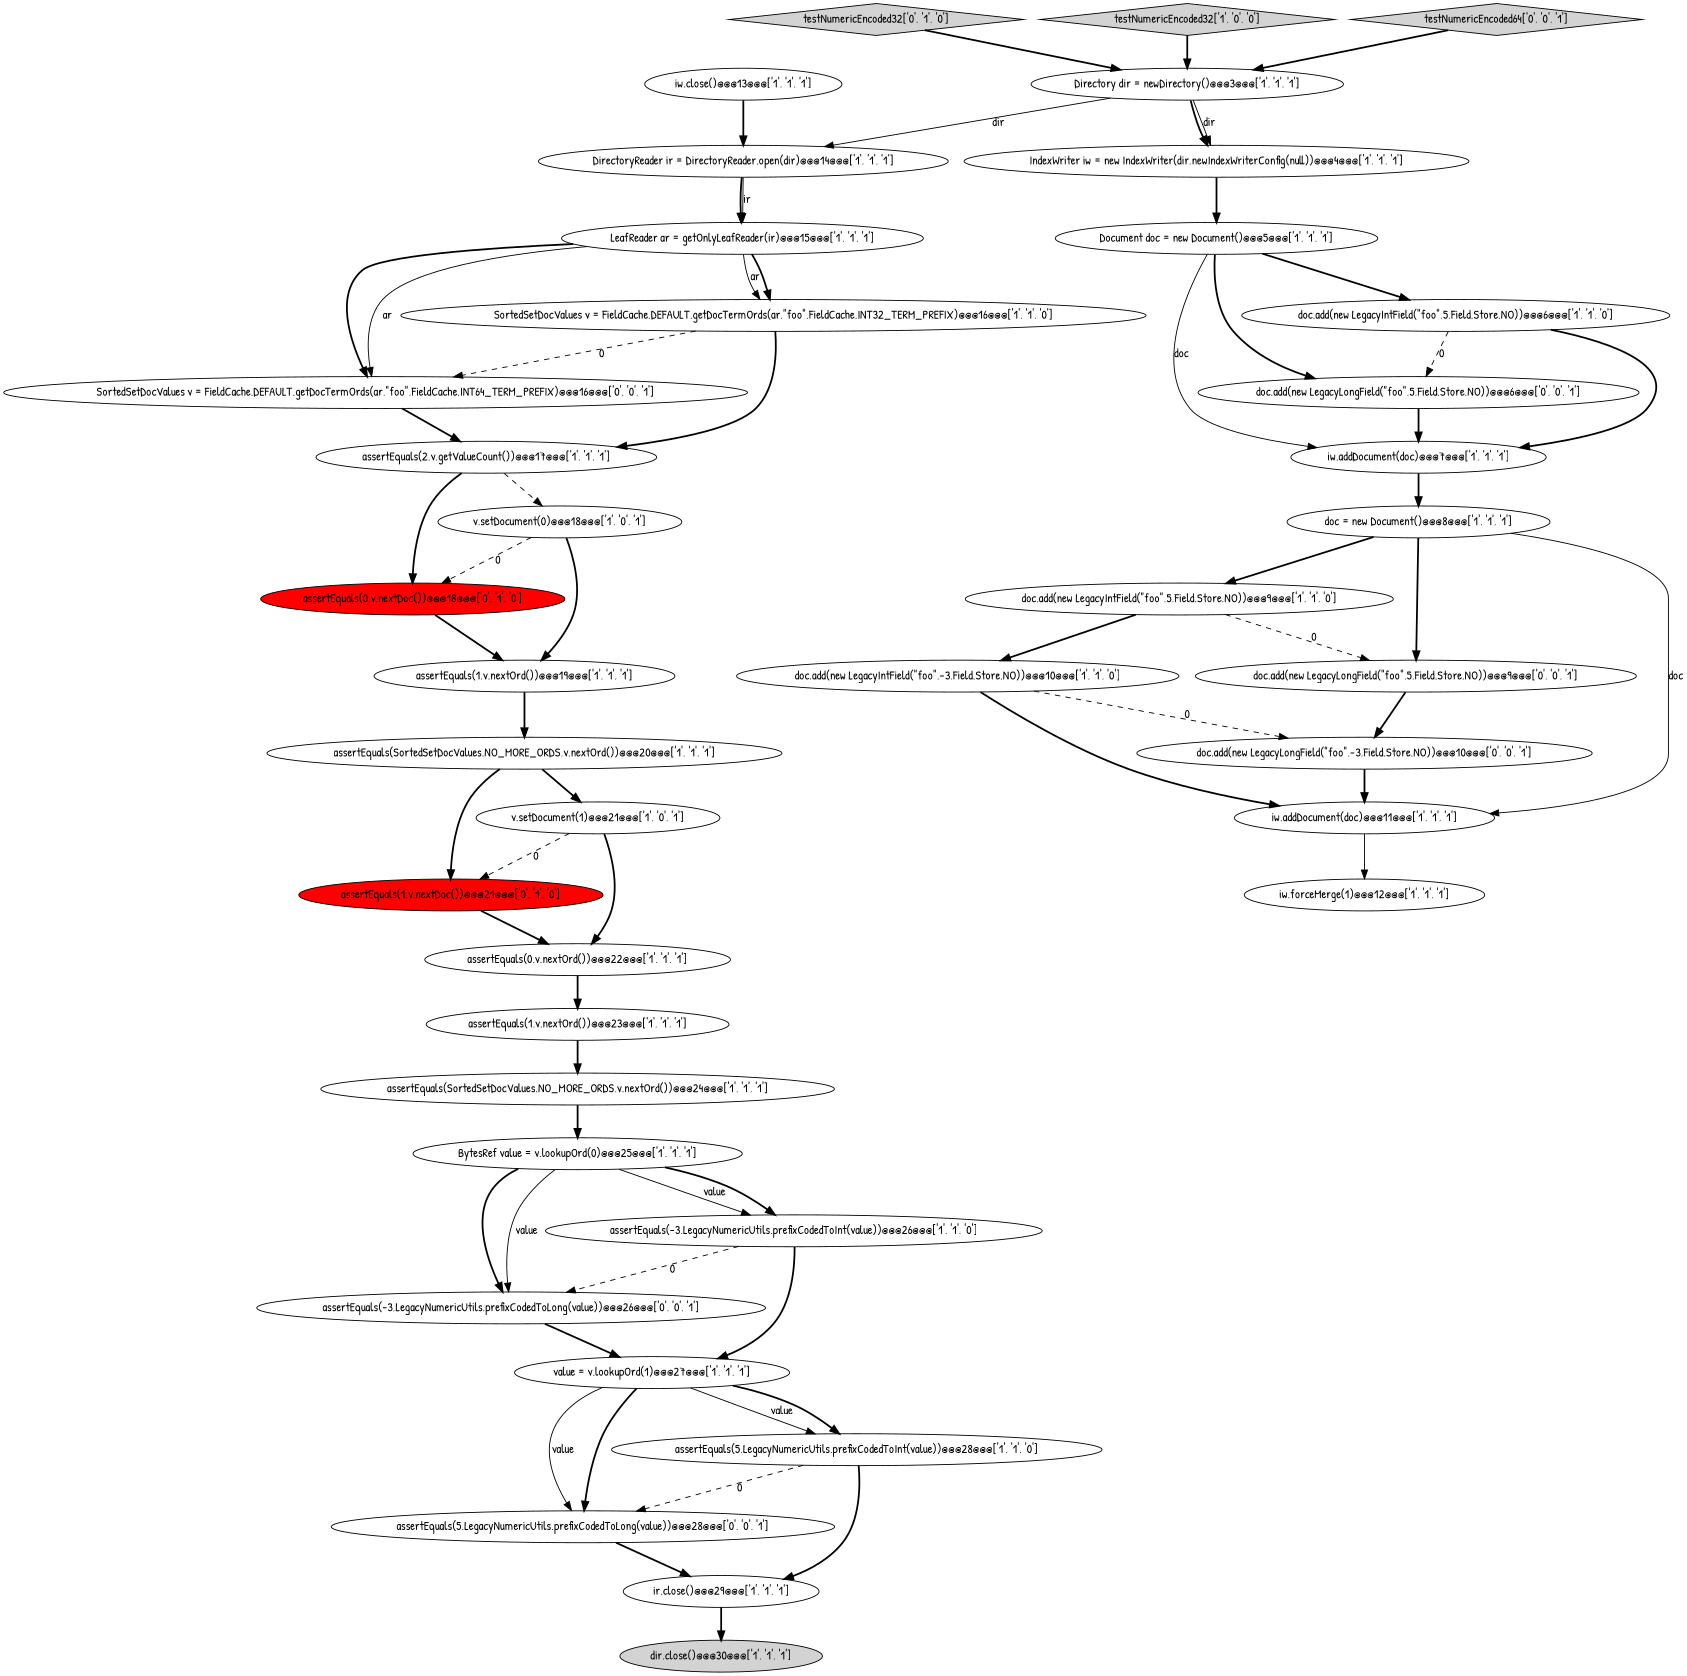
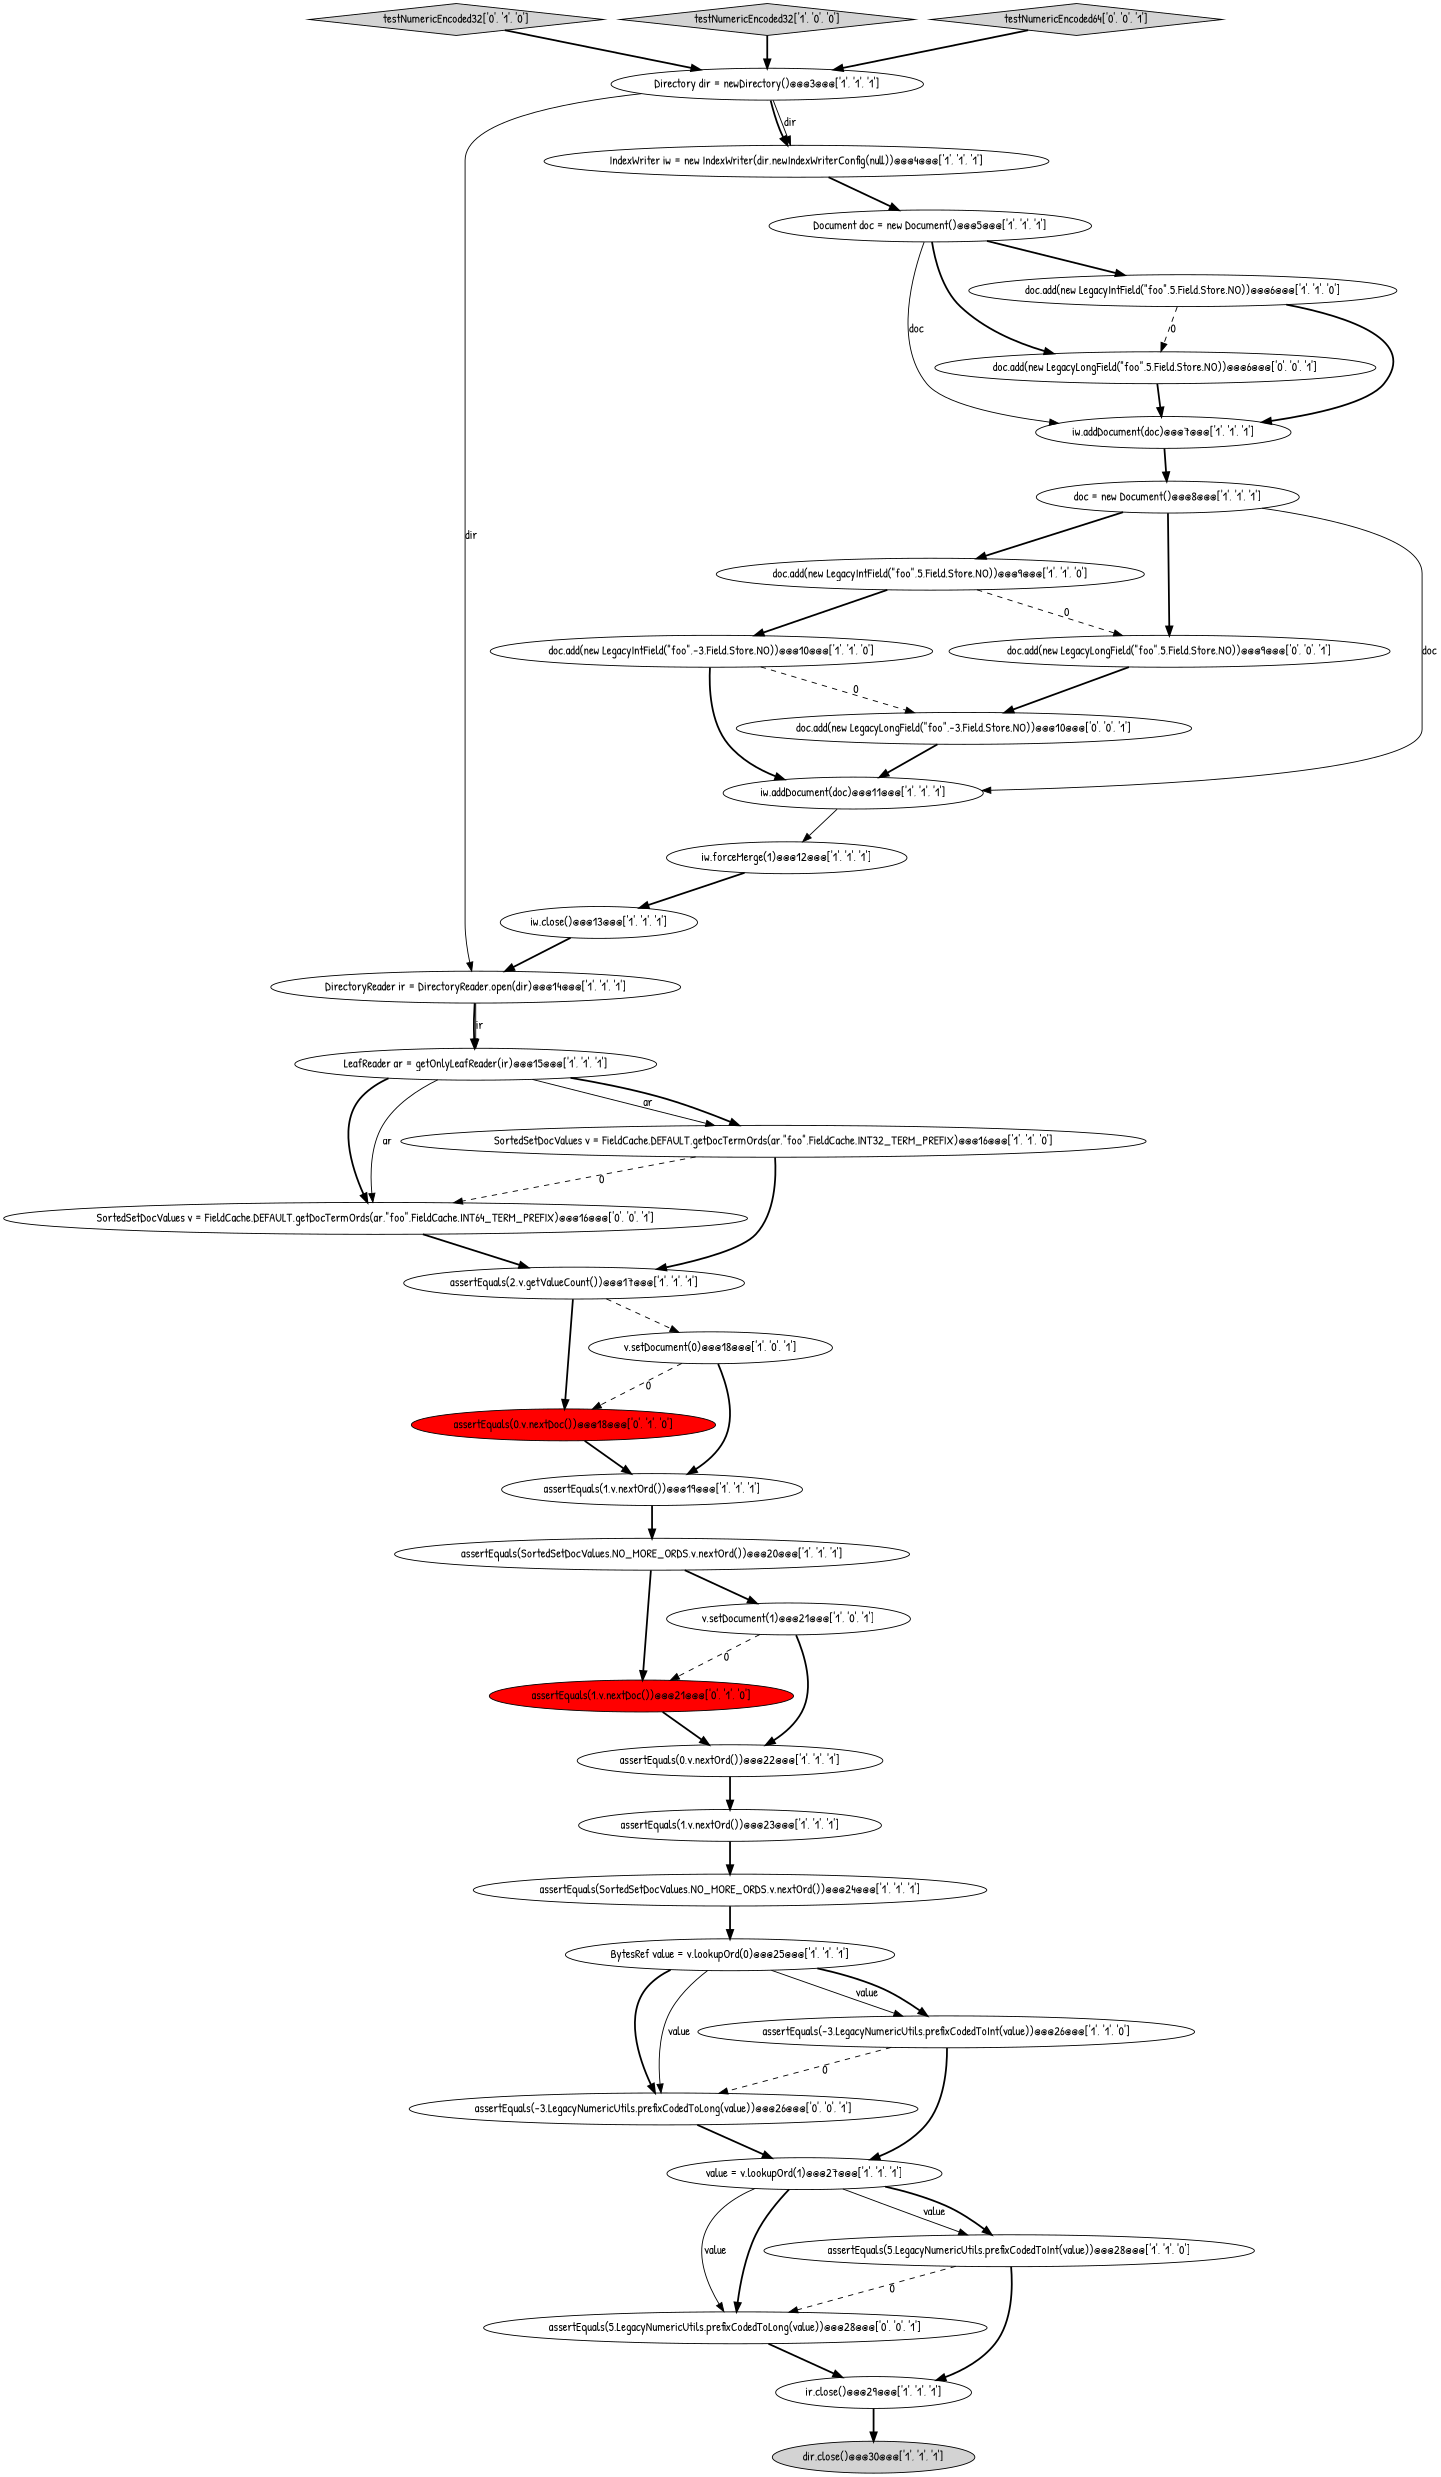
edge "iw.forceMerge(1)@@@12@@@['1', '1', '1']" -> "iw.close()@@@13@@@['1', '1', '1']": added
